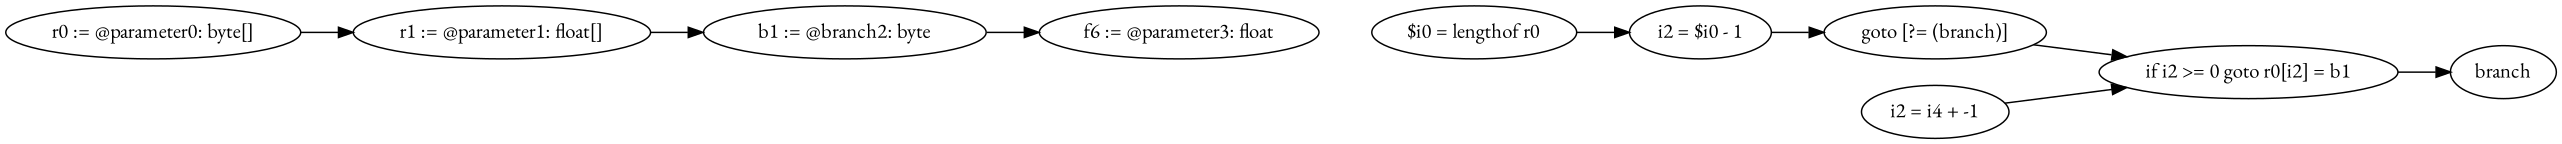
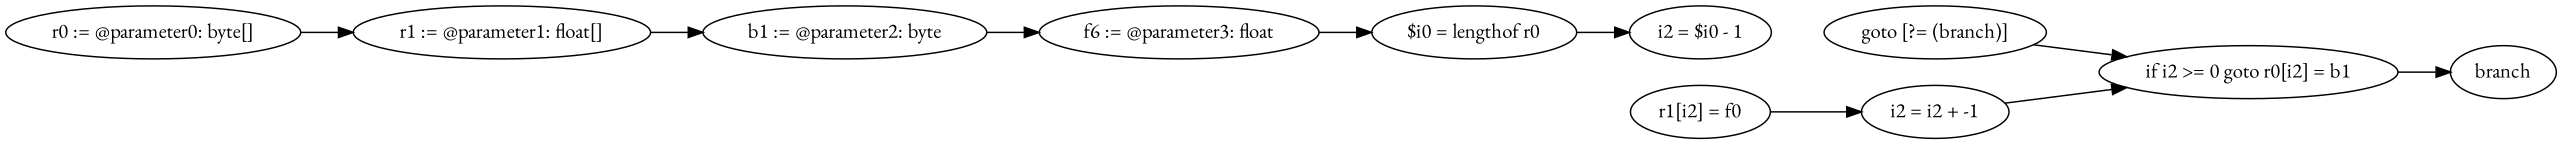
node "b1 := @branch2: byte": label "b1 := @branch2: byte" -> "b1 := @parameter2: byte"
edge "f6 := @parameter3: float" -> "$i0 = lengthof r0": added
edge "i2 = $i0 - 1" -> "goto [?= (branch)]": removed
node "r1[i2] = f0": added
node "i2 = i4 + -1": label "i2 = i4 + -1" -> "i2 = i2 + -1"
